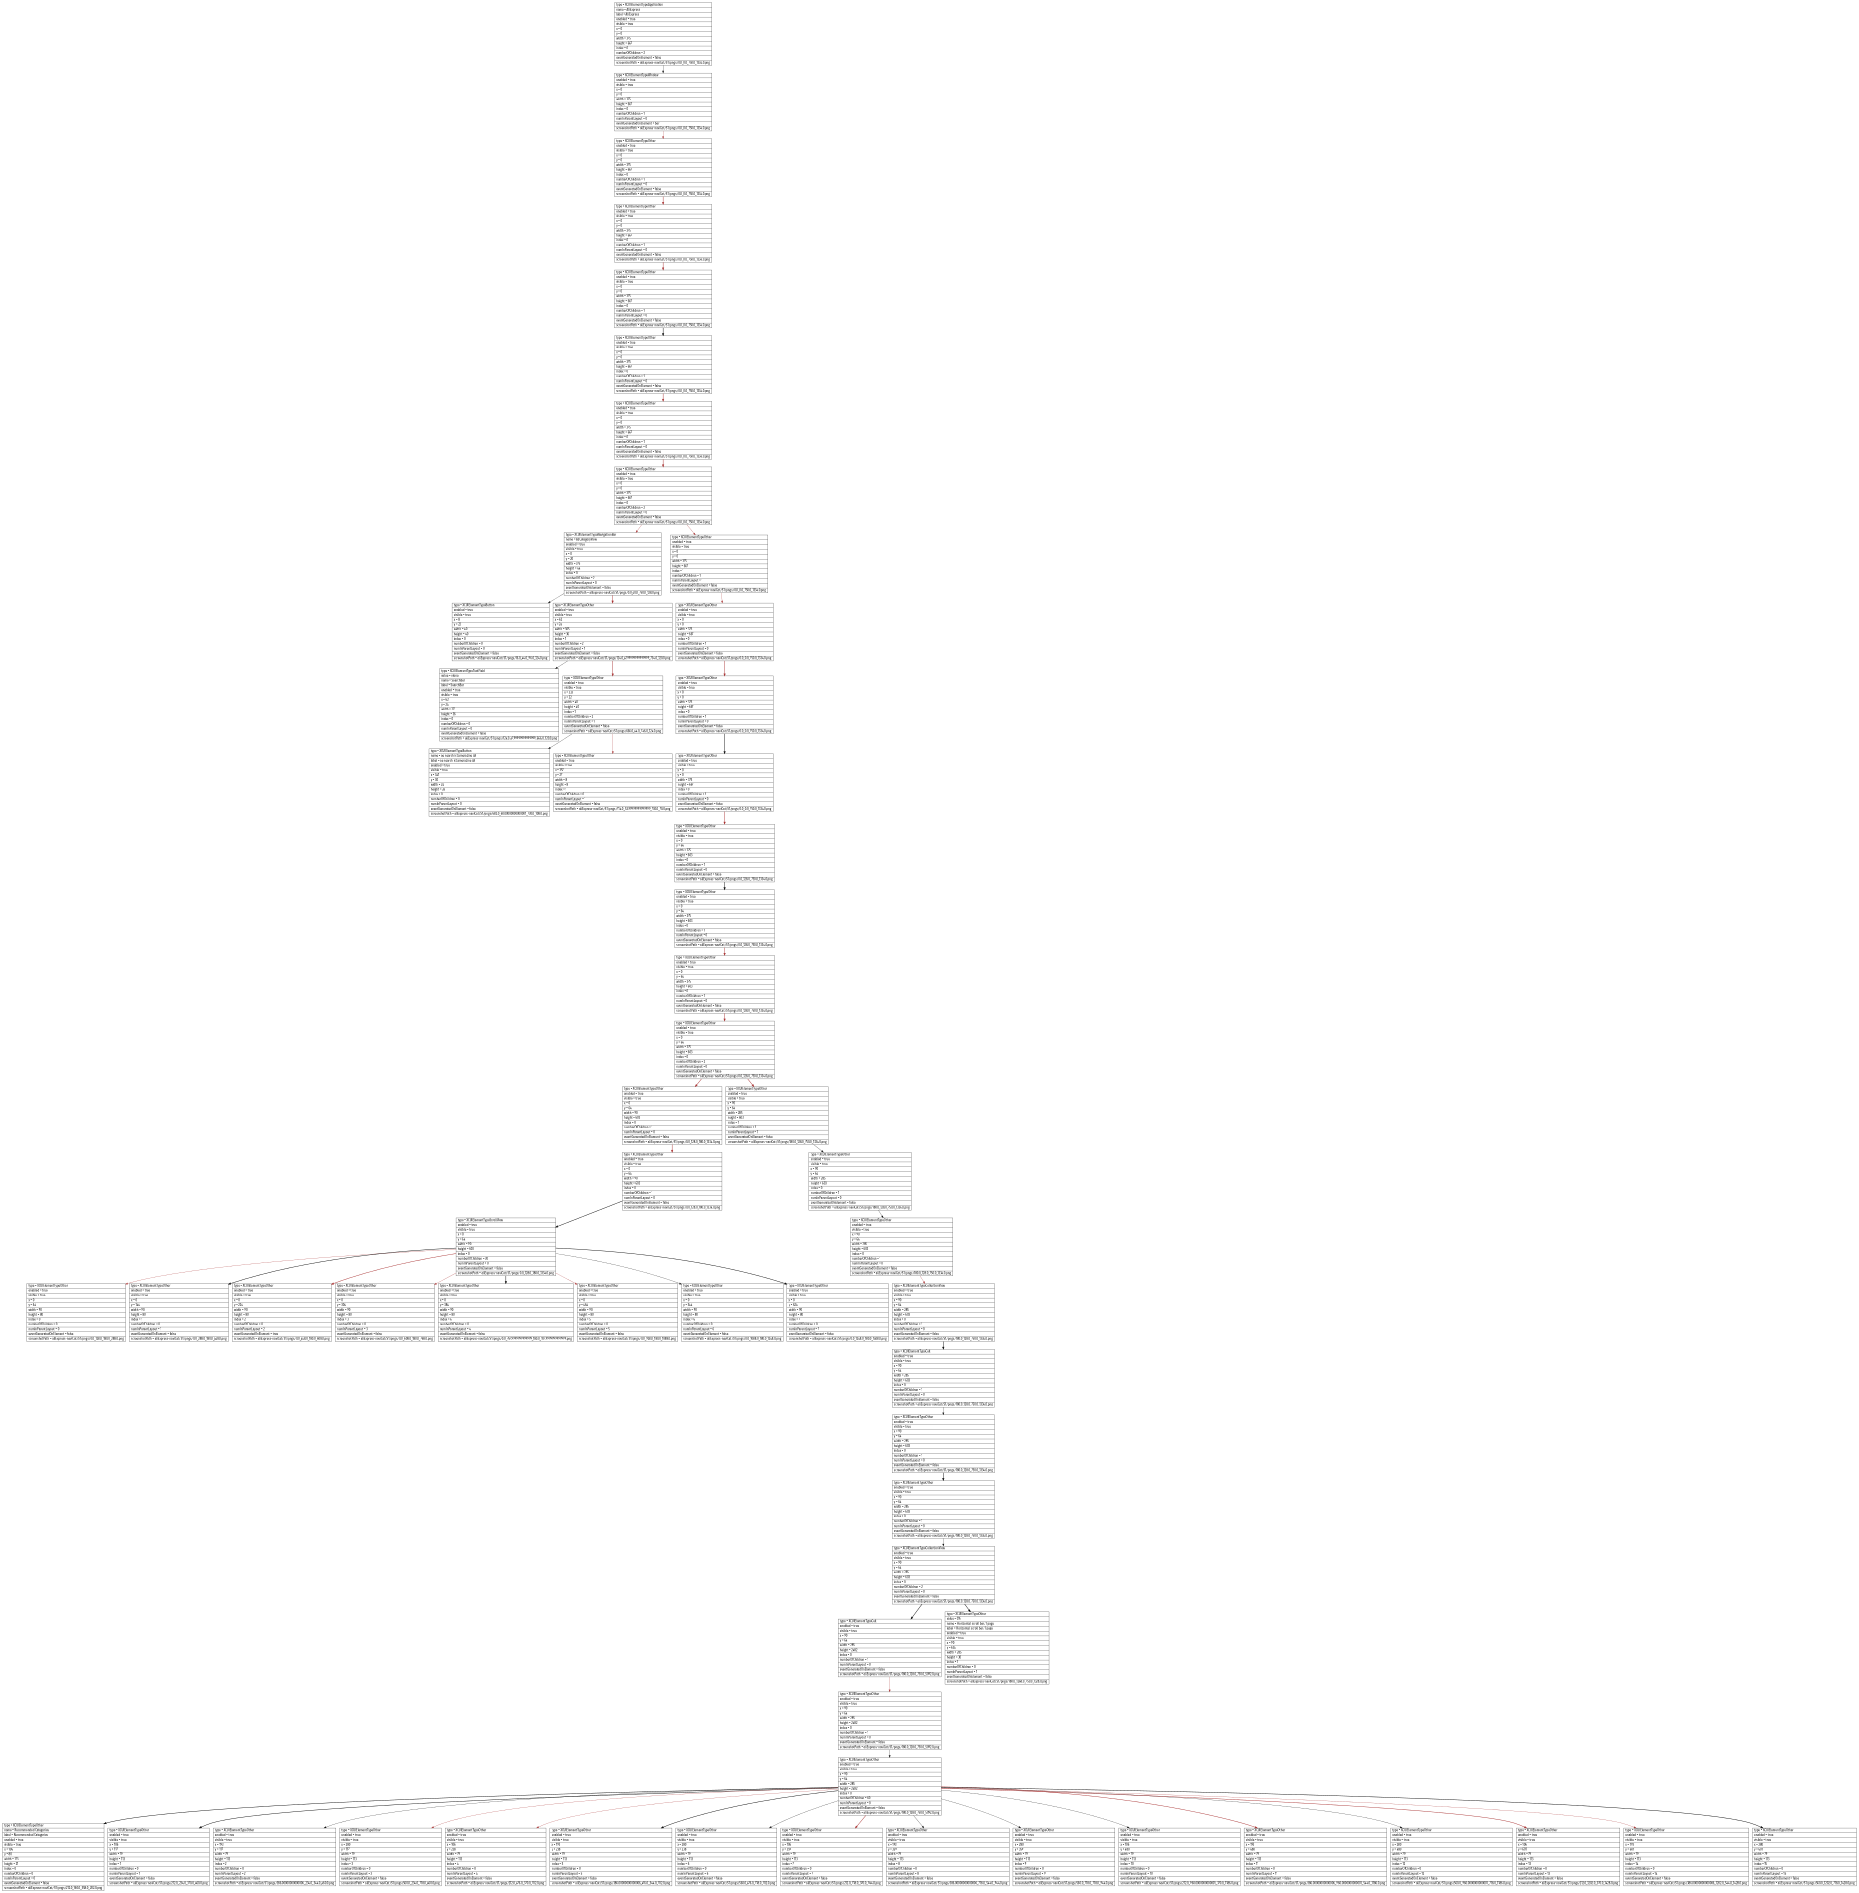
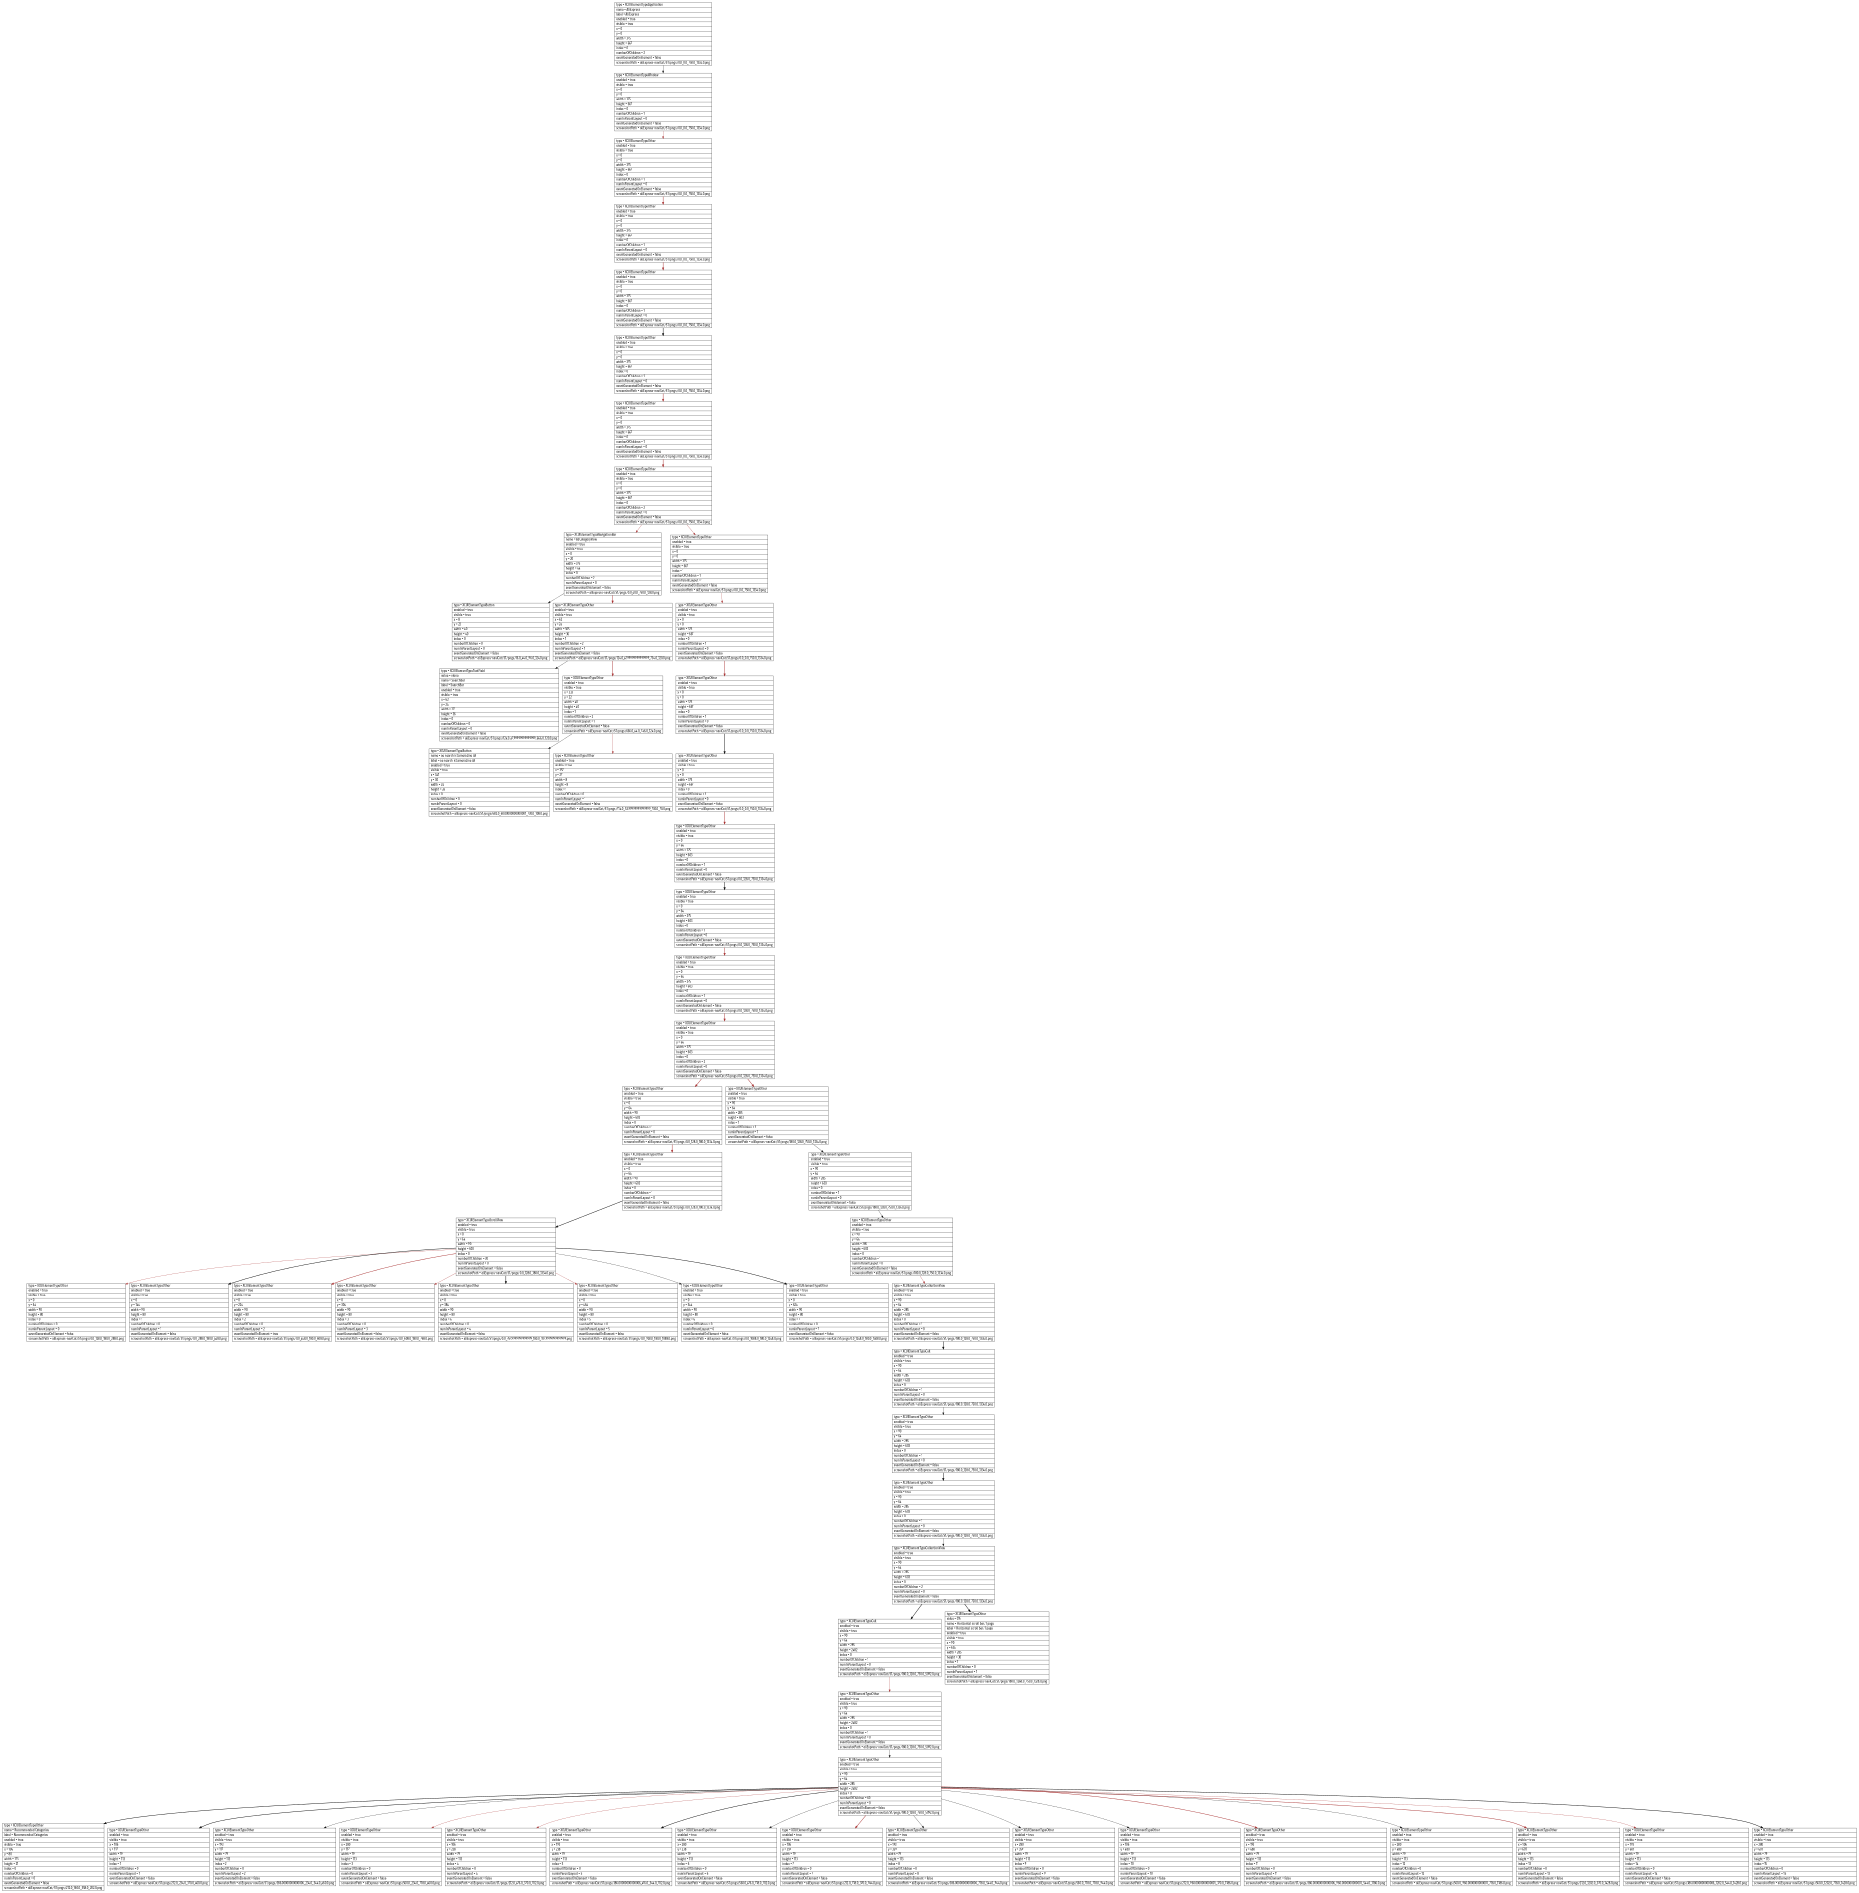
node "type = XCUIElementTypeWindow": text "eventGeneratedOnElement = bar" -> "eventGeneratedOnElement = false"
